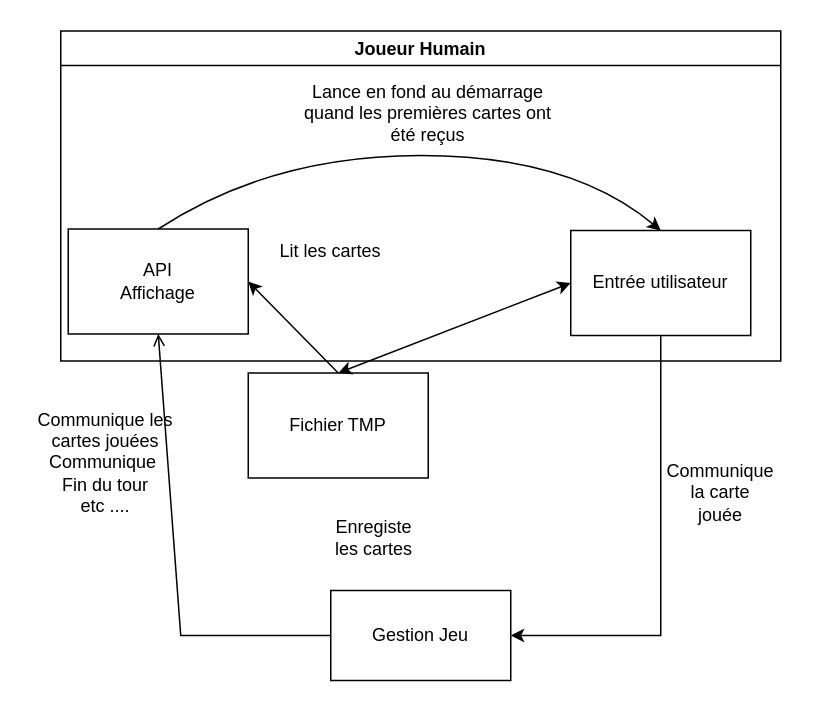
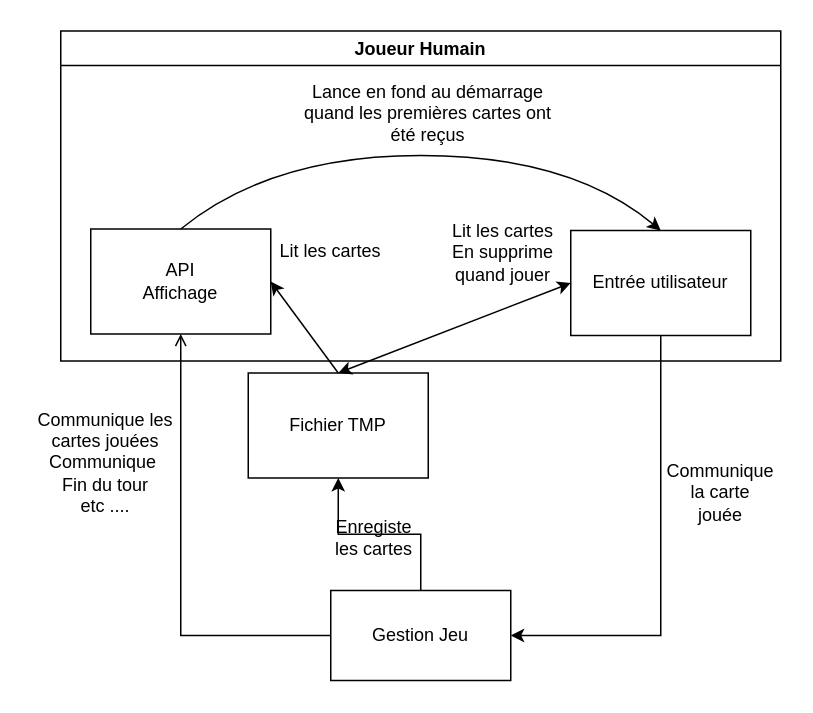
node "Lit les cartes En supprime quand jouer": added
node "API Affichage": moved (158, 281) -> (181, 281)
edge "Gestion Jeu" -> "Fichier TMP": added
